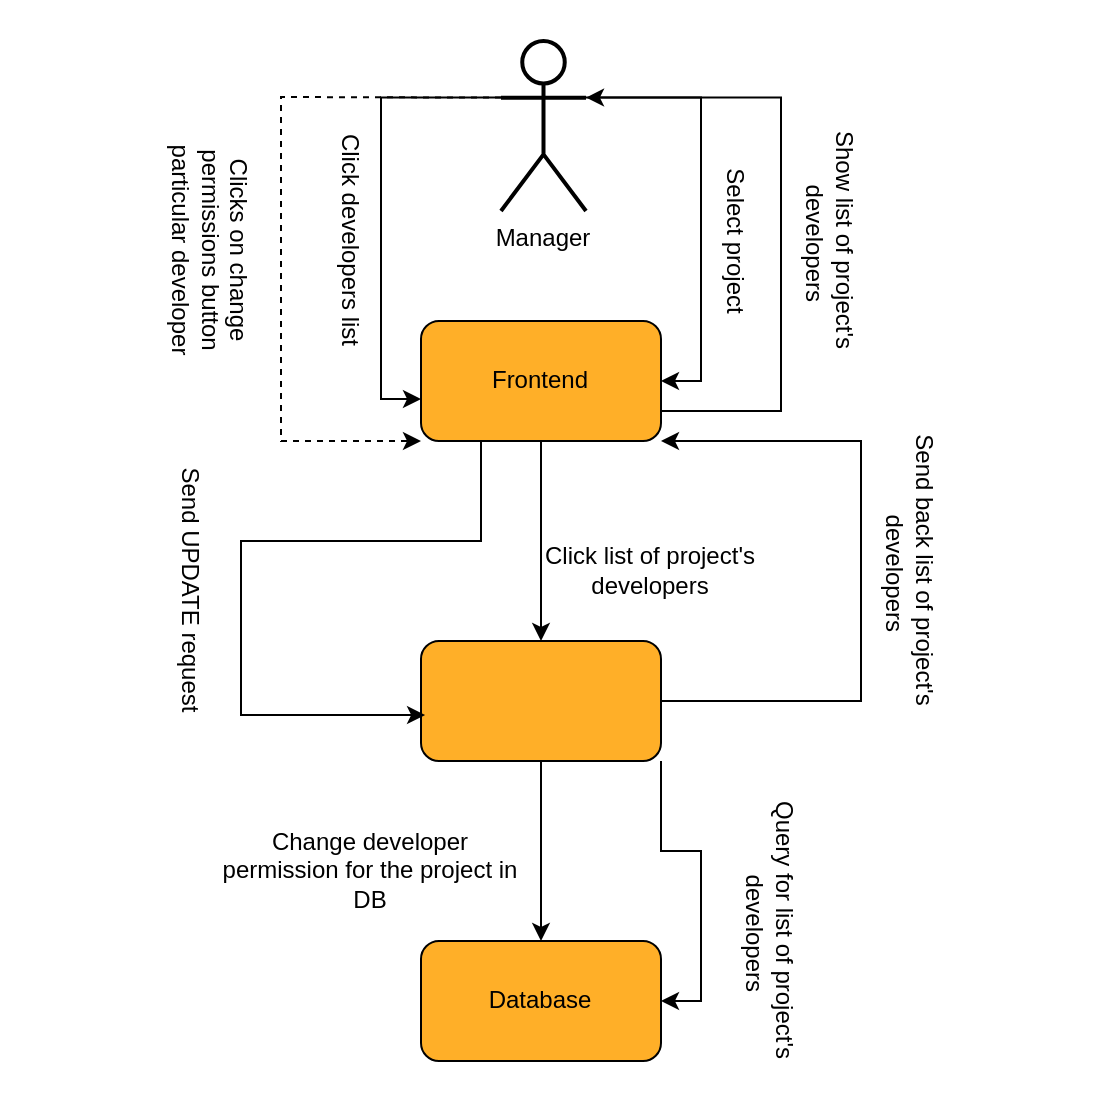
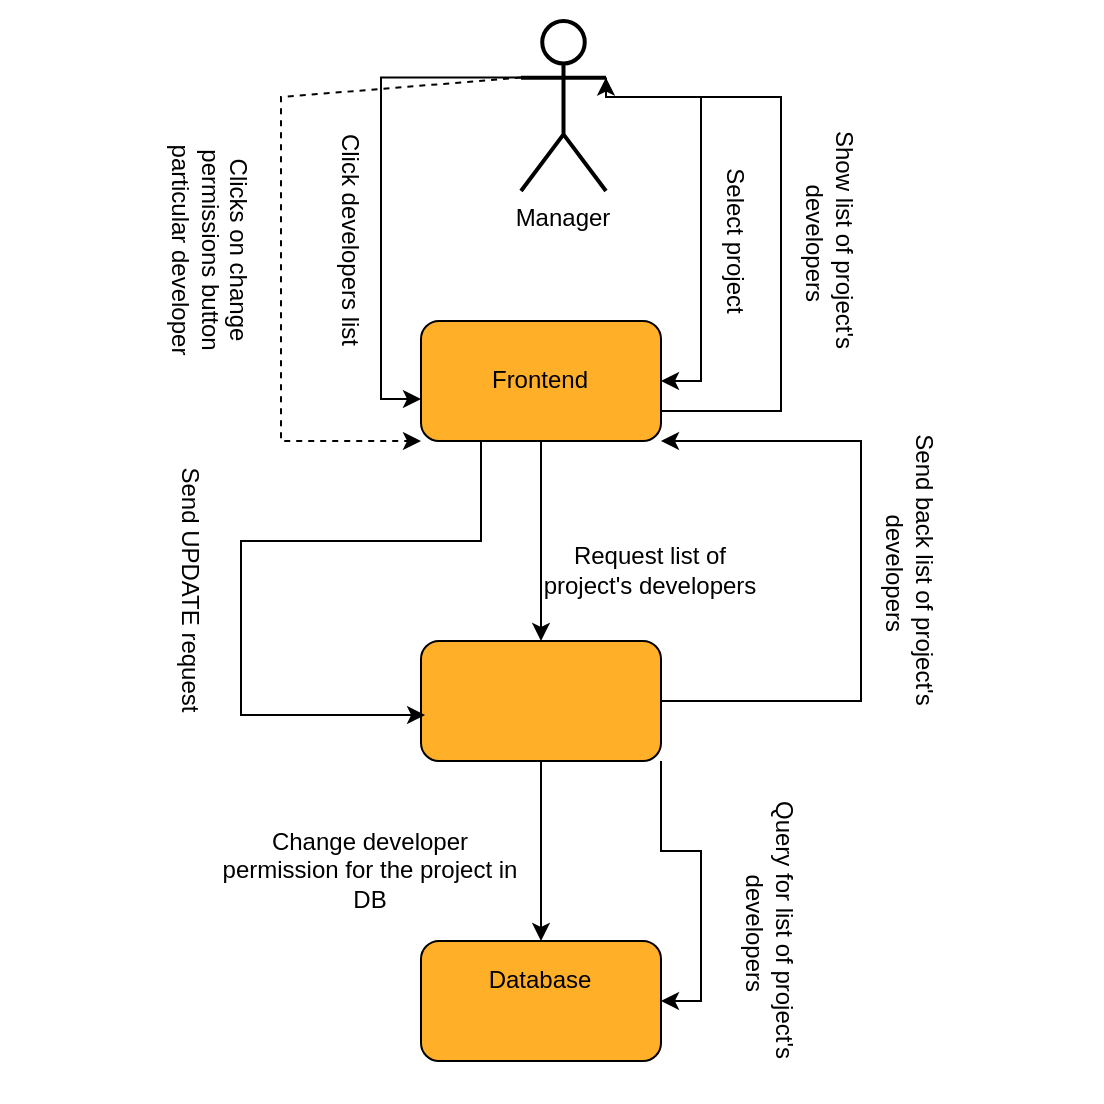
node "Manager": moved (544, 126) -> (564, 106)
node "Click list of project's developers": label "Click list of project's developers" -> "Request list of project's developers"
node "Database": moved (541, 1001) -> (541, 981)
